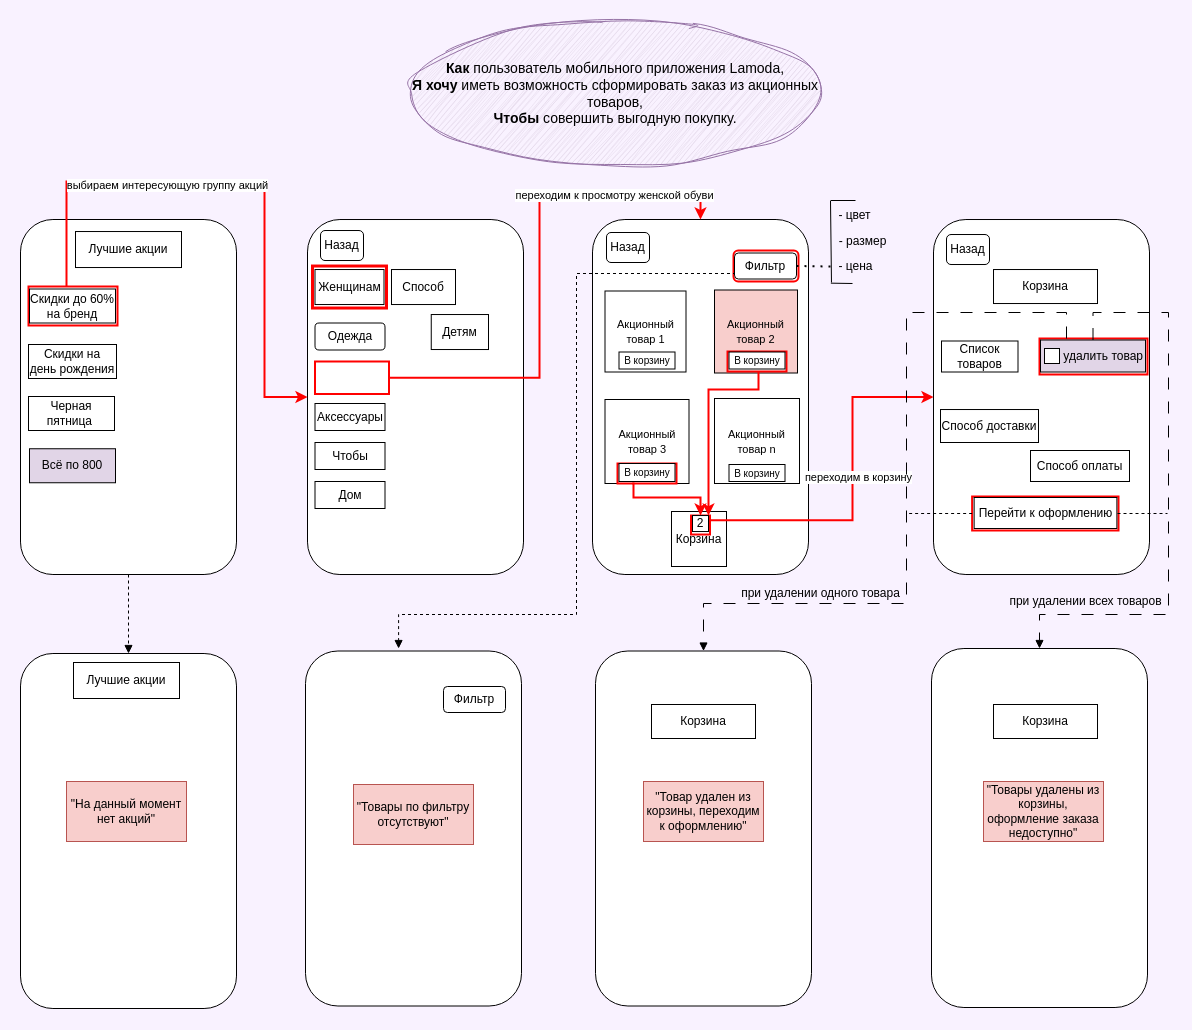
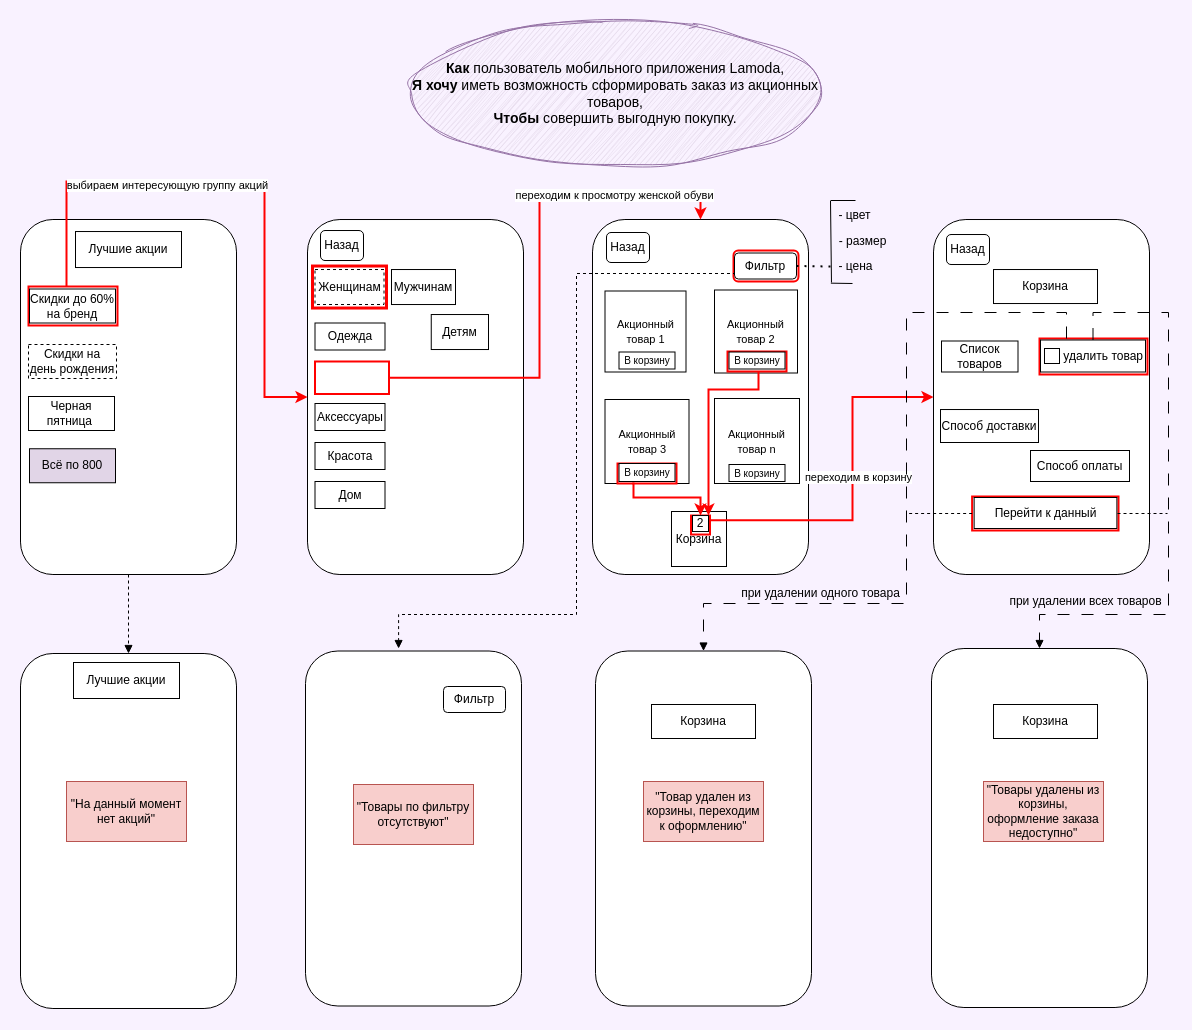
node "Женщинам": style solid -> dashed
node "Способ": label "Способ" -> "Мужчинам"
node "Акционный товар 2": fillcolor #f8cecc -> #ffffff
node "Одежда": shape rounded rectangle -> rectangle
node "удалить товар": fillcolor #e1d5e7 -> #ffffff
node "Скидки на день рождения": style solid -> dashed
node "Чтобы": label "Чтобы" -> "Красота"
node "Перейти к оформлению": label "Перейти к оформлению" -> "Перейти к данный"
